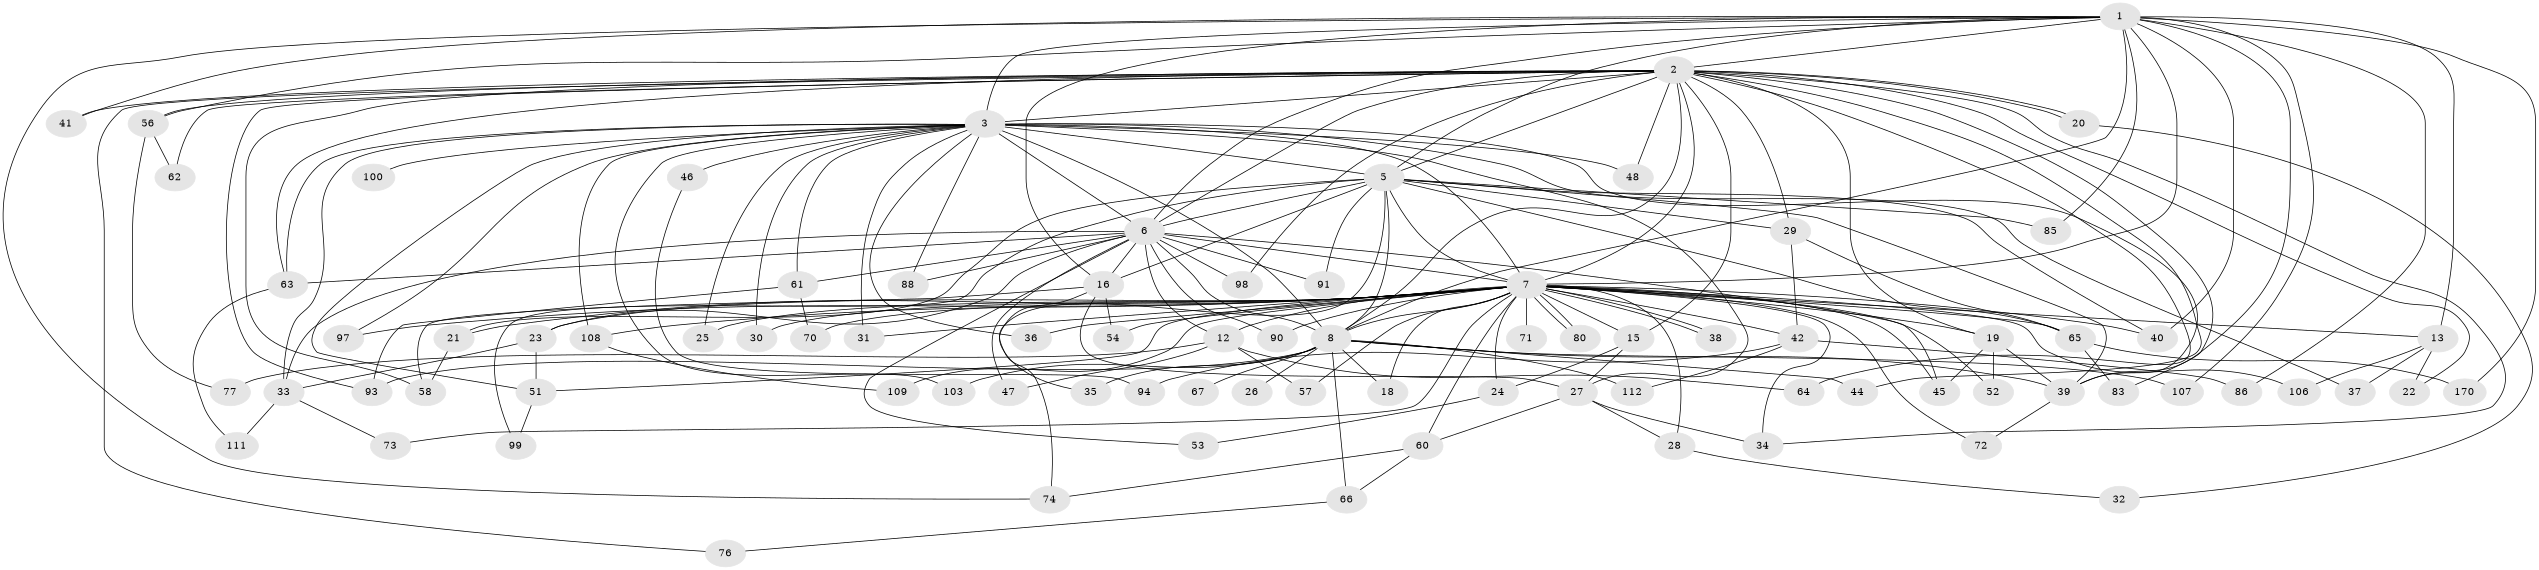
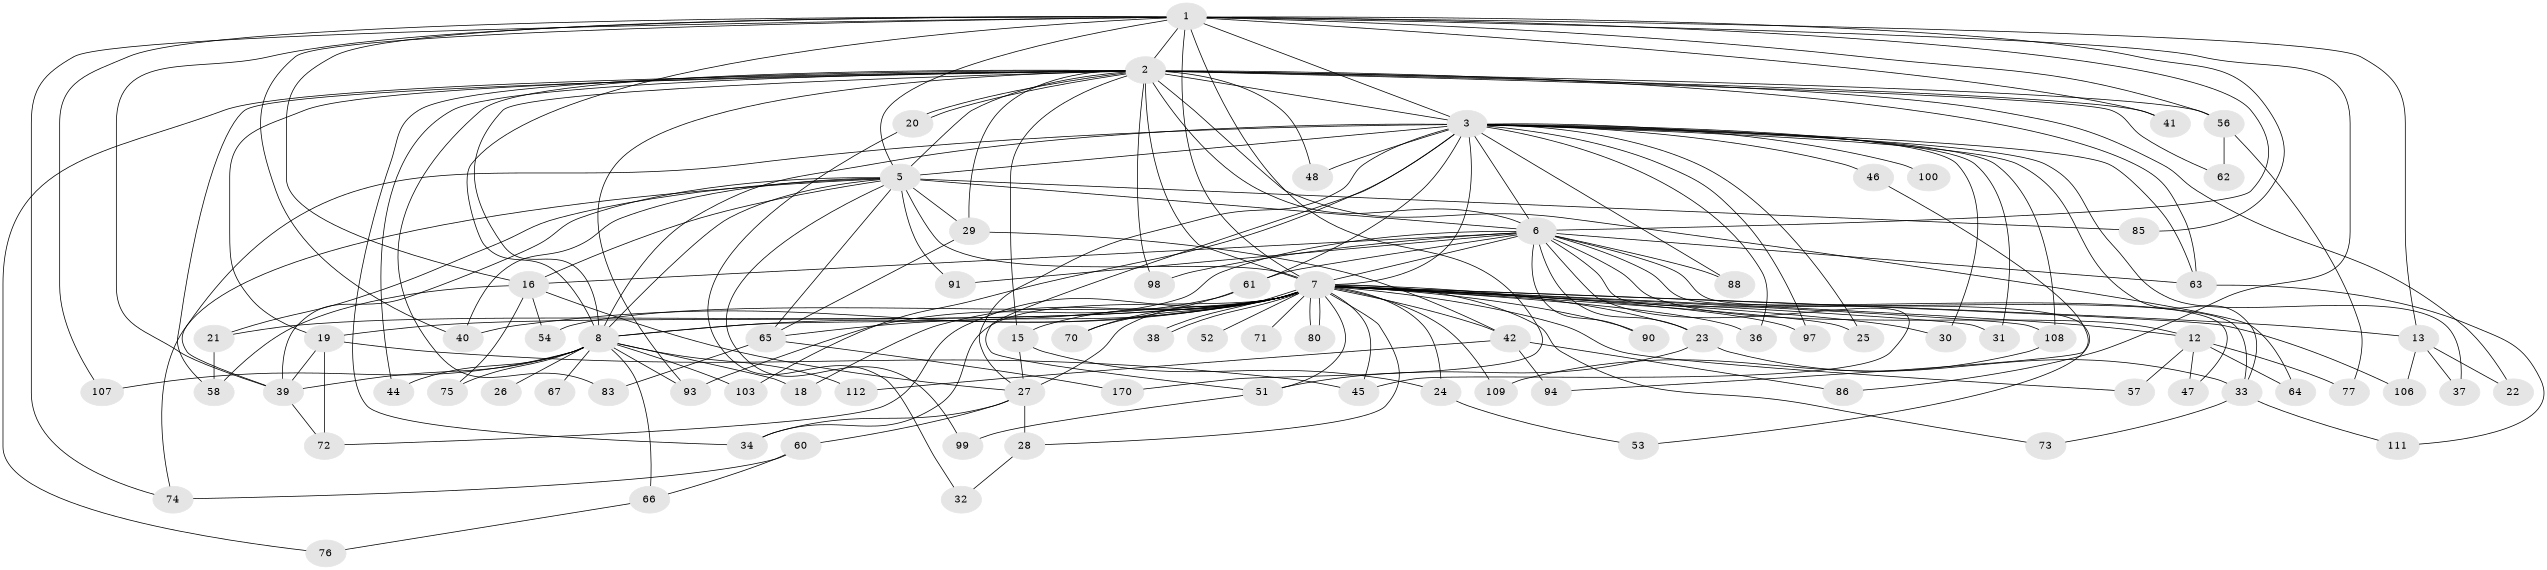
edge "7" -- "60": now "7" -- "27"
edge "19" -- "52": now "19" -- "72"
node "35": label "35" -> "75"
